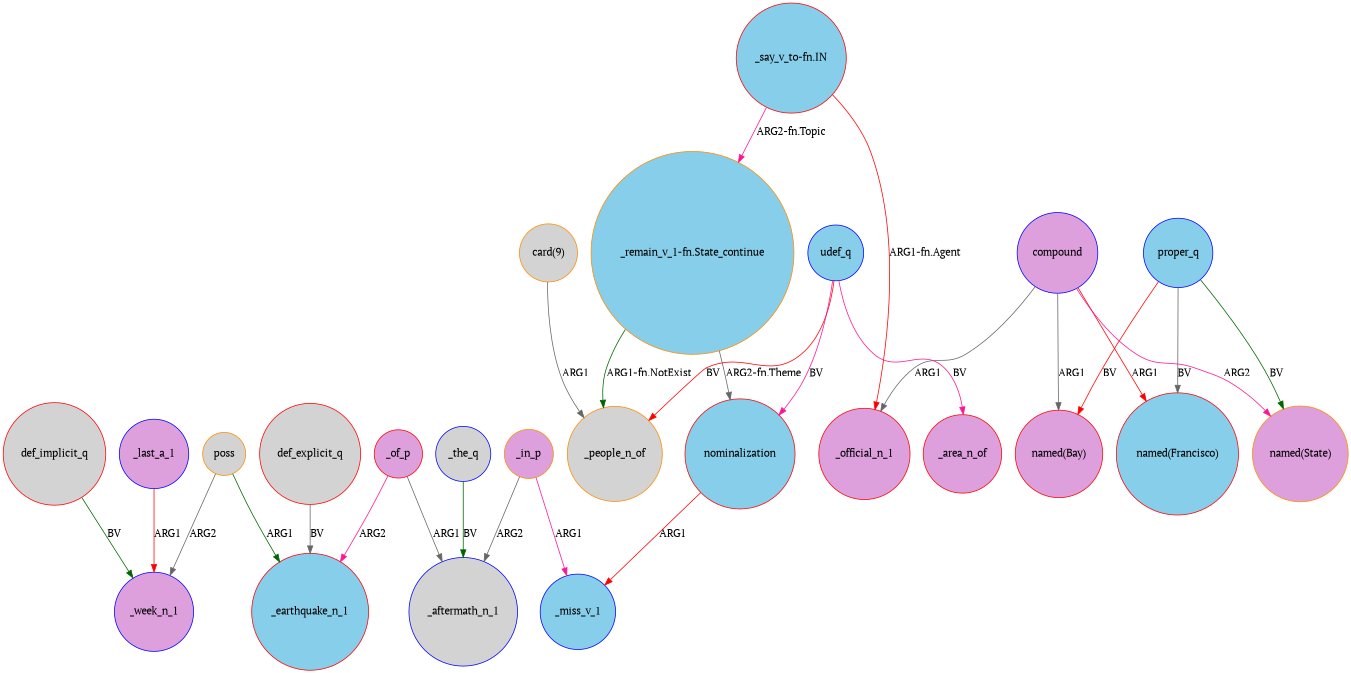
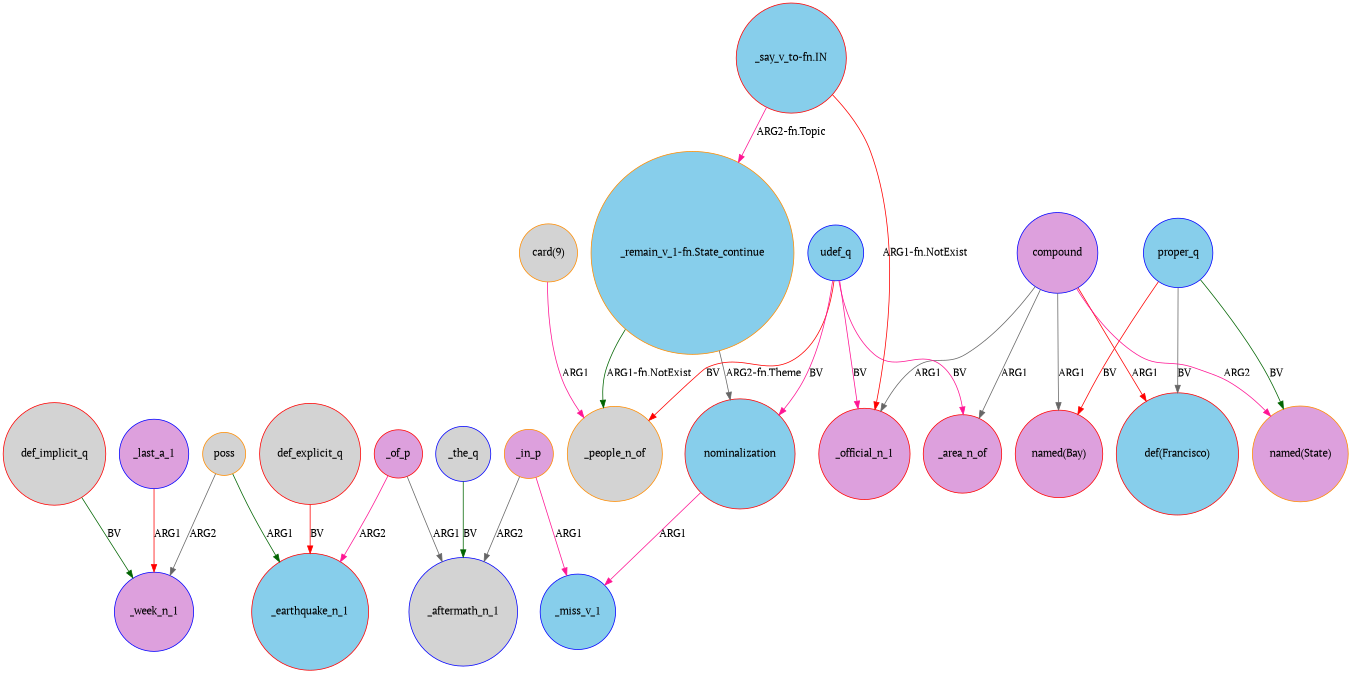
edge "_say_v_to-fn.IN" -> "_official_n_1": label "ARG1-fn.Agent" -> "ARG1-fn.NotExist"
edge "udef_q" -> "_official_n_1": added, label "BV"
edge "card(9)" -> "_people_n_of": color gray40 -> deeppink
edge "compound" -> "_area_n_of": added, label "ARG1"
node "named(Francisco)": label "named(Francisco)" -> "def(Francisco)"
edge "def_explicit_q" -> "_earthquake_n_1": color gray40 -> red
edge "nominalization" -> "_miss_v_1": color red -> deeppink
